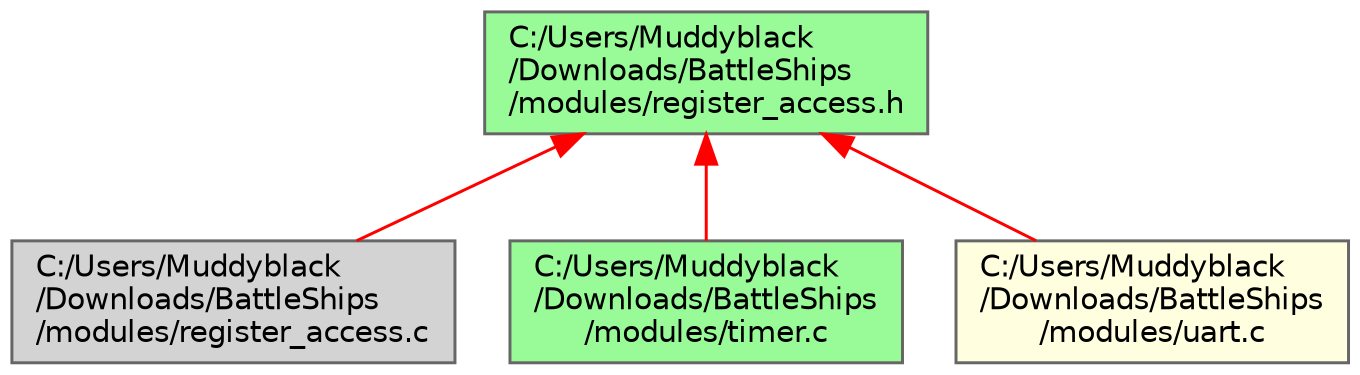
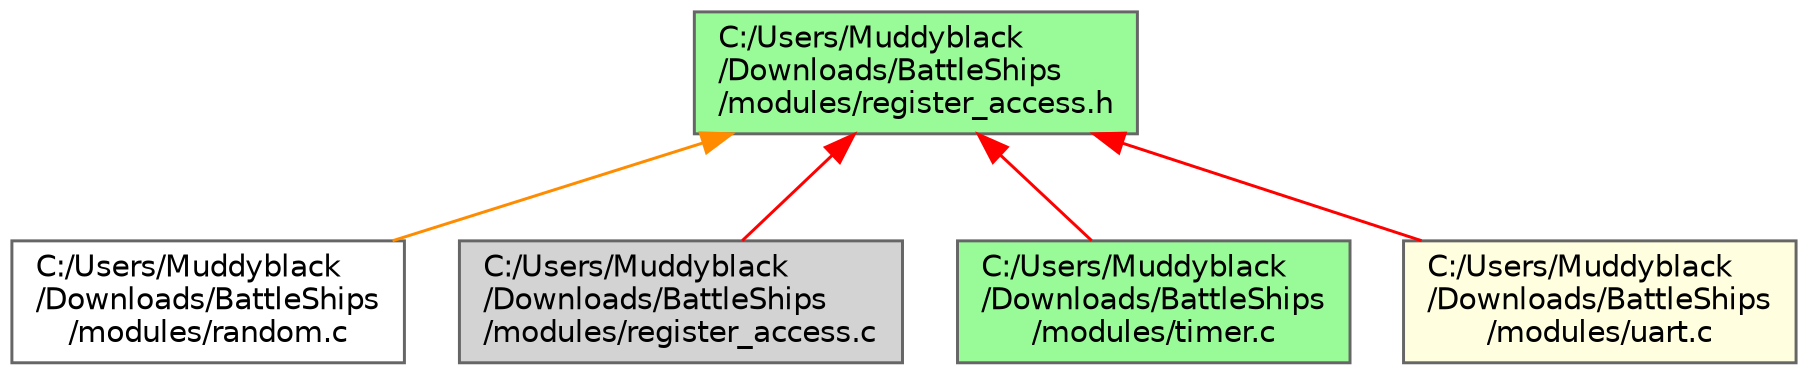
node "C:/Users/Muddyblack /Downloads/BattleShips /modules/random.c": added
